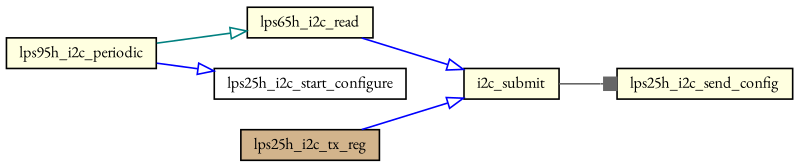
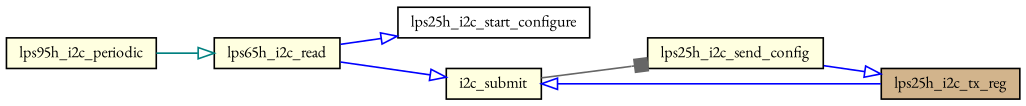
edge "lps95h_i2c_periodic" -> "lps25h_i2c_start_configure": now "lps65h_i2c_read" -> "lps25h_i2c_start_configure"
edge "lps25h_i2c_send_config" -> "lps25h_i2c_tx_reg": added
